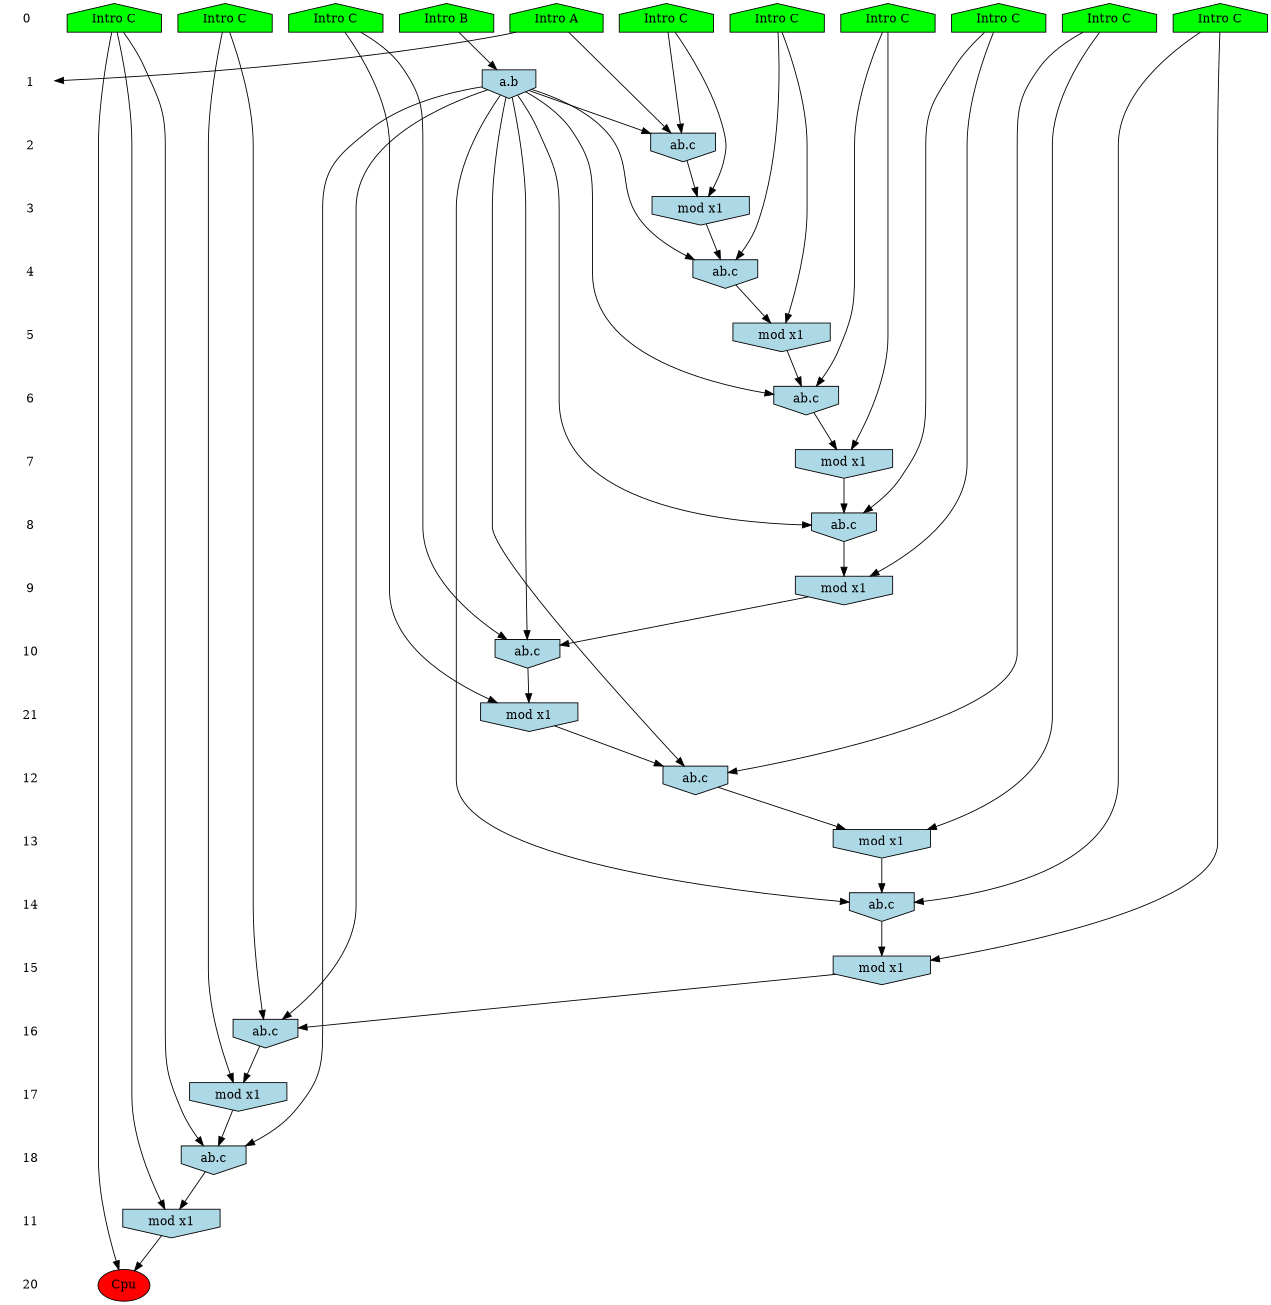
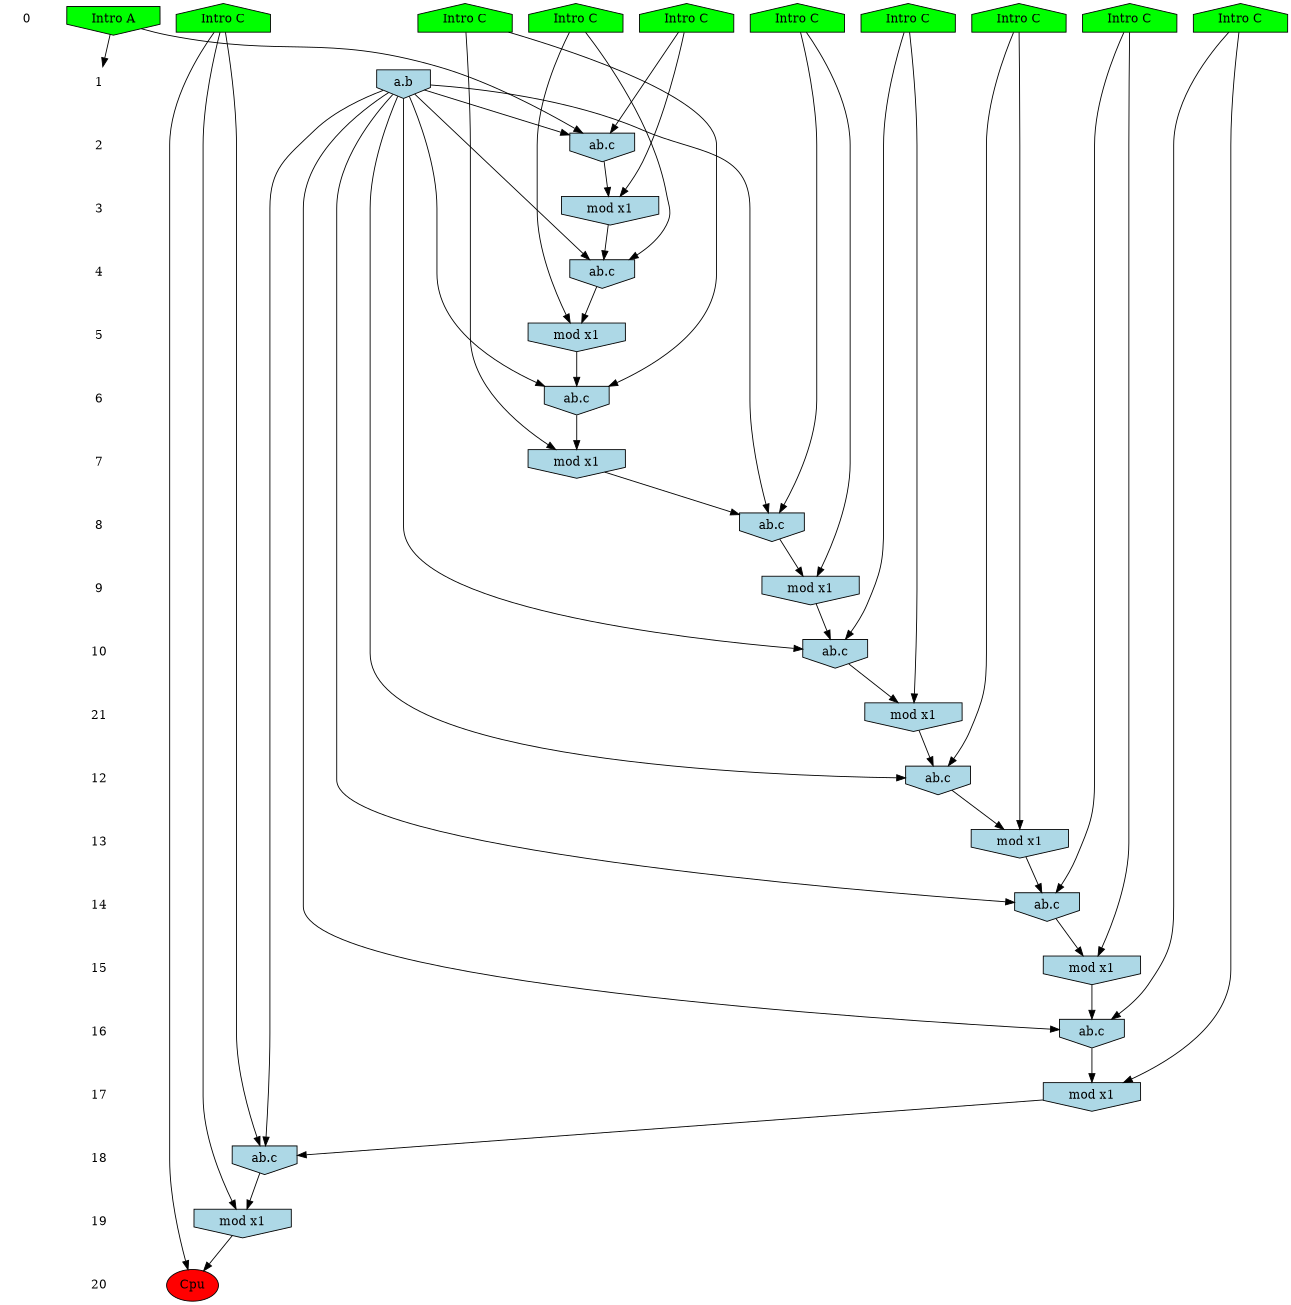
node "Intro B": removed
node "Intro A": shape house -> invhouse
node "11": label "11" -> "19"
